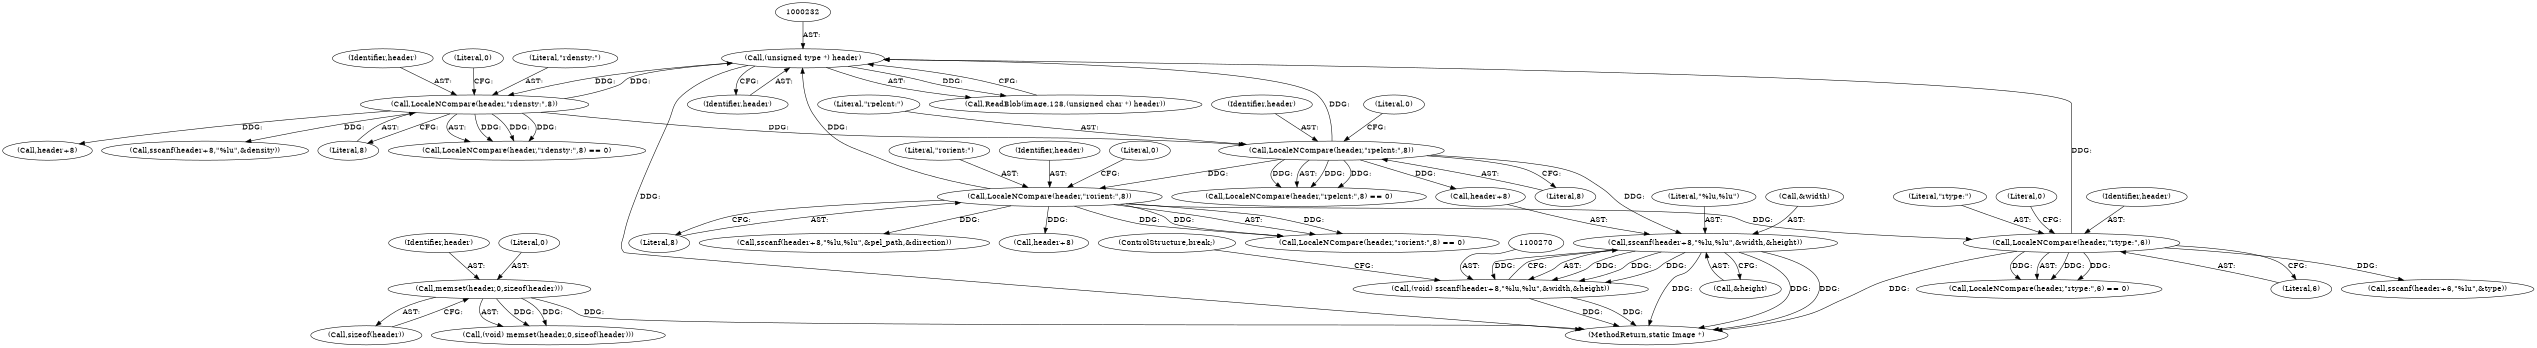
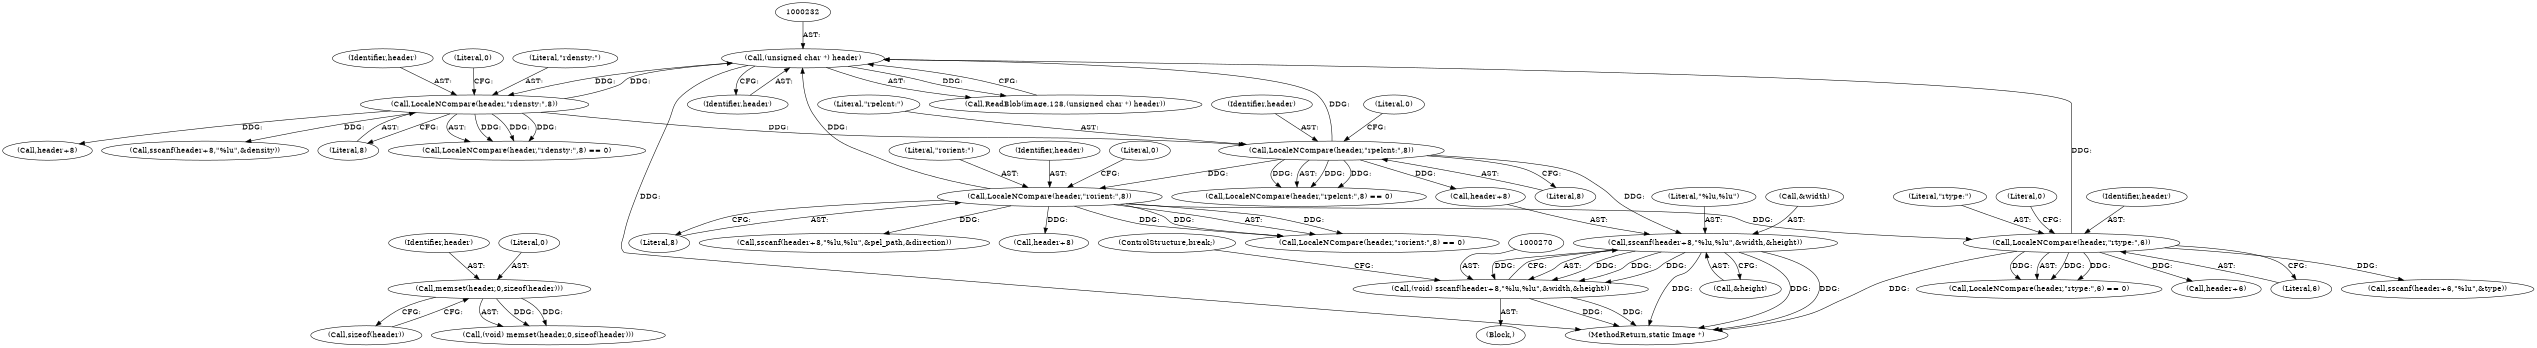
node "(Call,(unsigned type *) header)": label "(Call,(unsigned type *) header)" -> "(Call,(unsigned char *) header)"
node "1100270": label "1100270" -> "1000270"
node "(Call,header+6)": added
edge "(Call,memset(header,0,sizeof(header)))" -> "(Call,sizeof(header))": label "AST: " -> "CFG: "
edge "(Call,memset(header,0,sizeof(header)))" -> "(MethodReturn,static Image *)": removed, label "DDG:"
node "(Block,)": added
